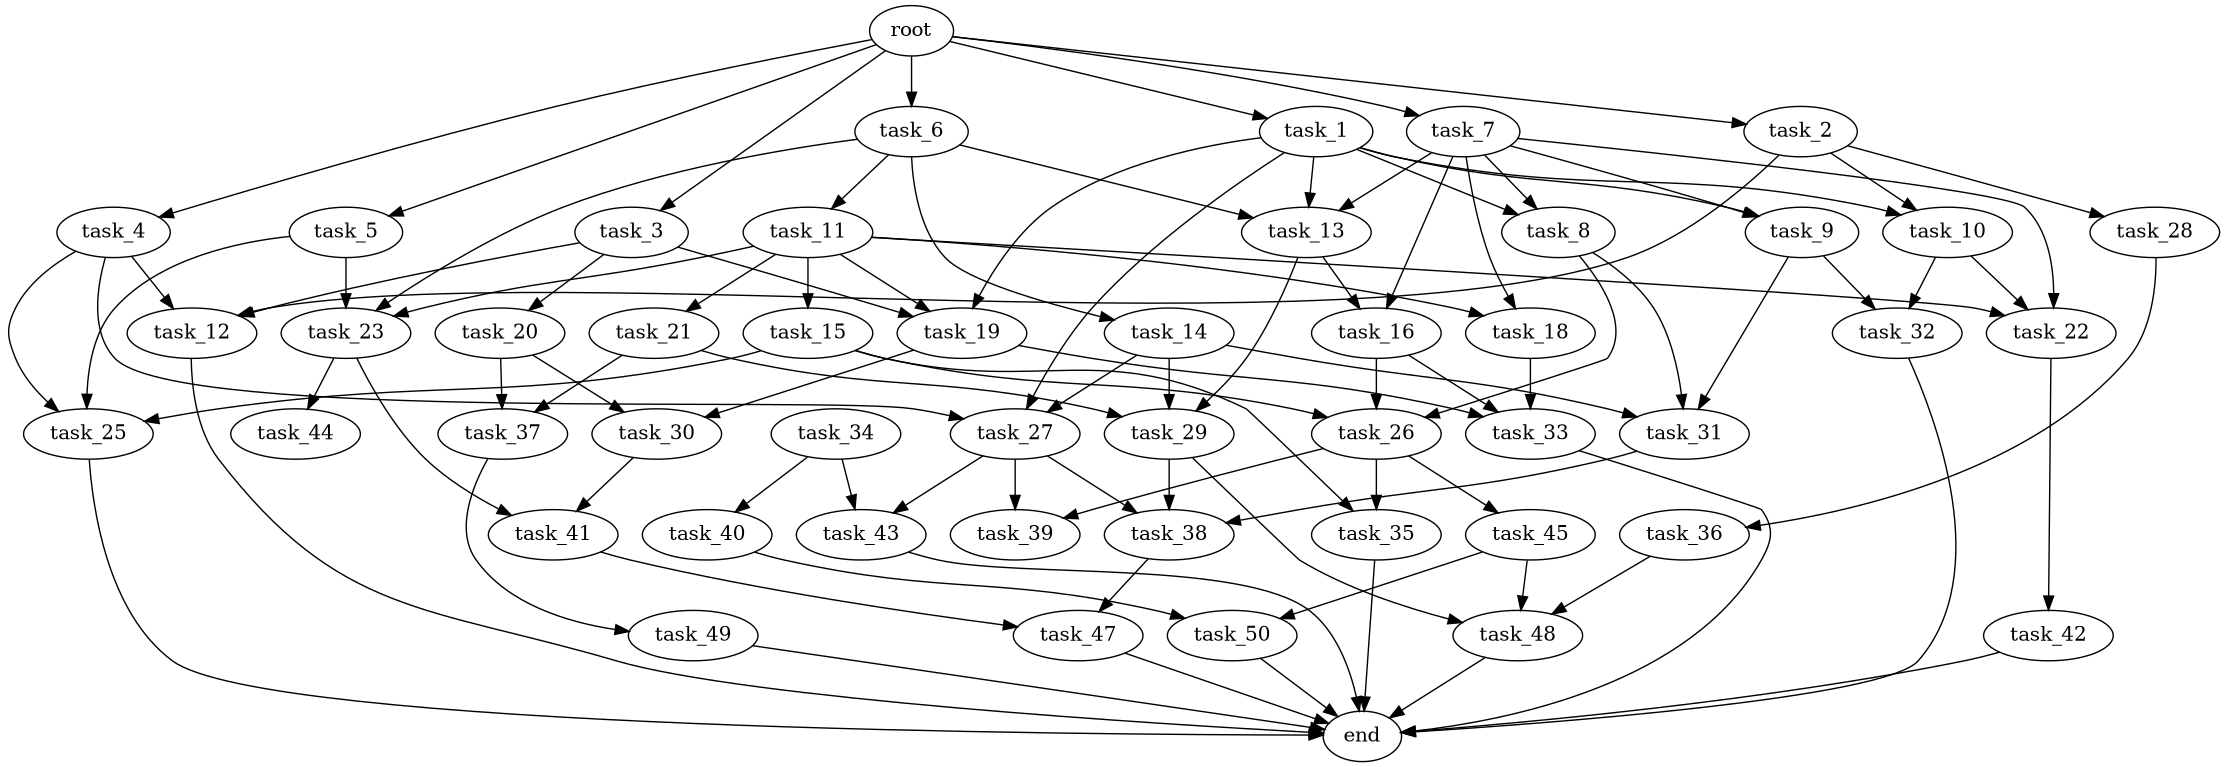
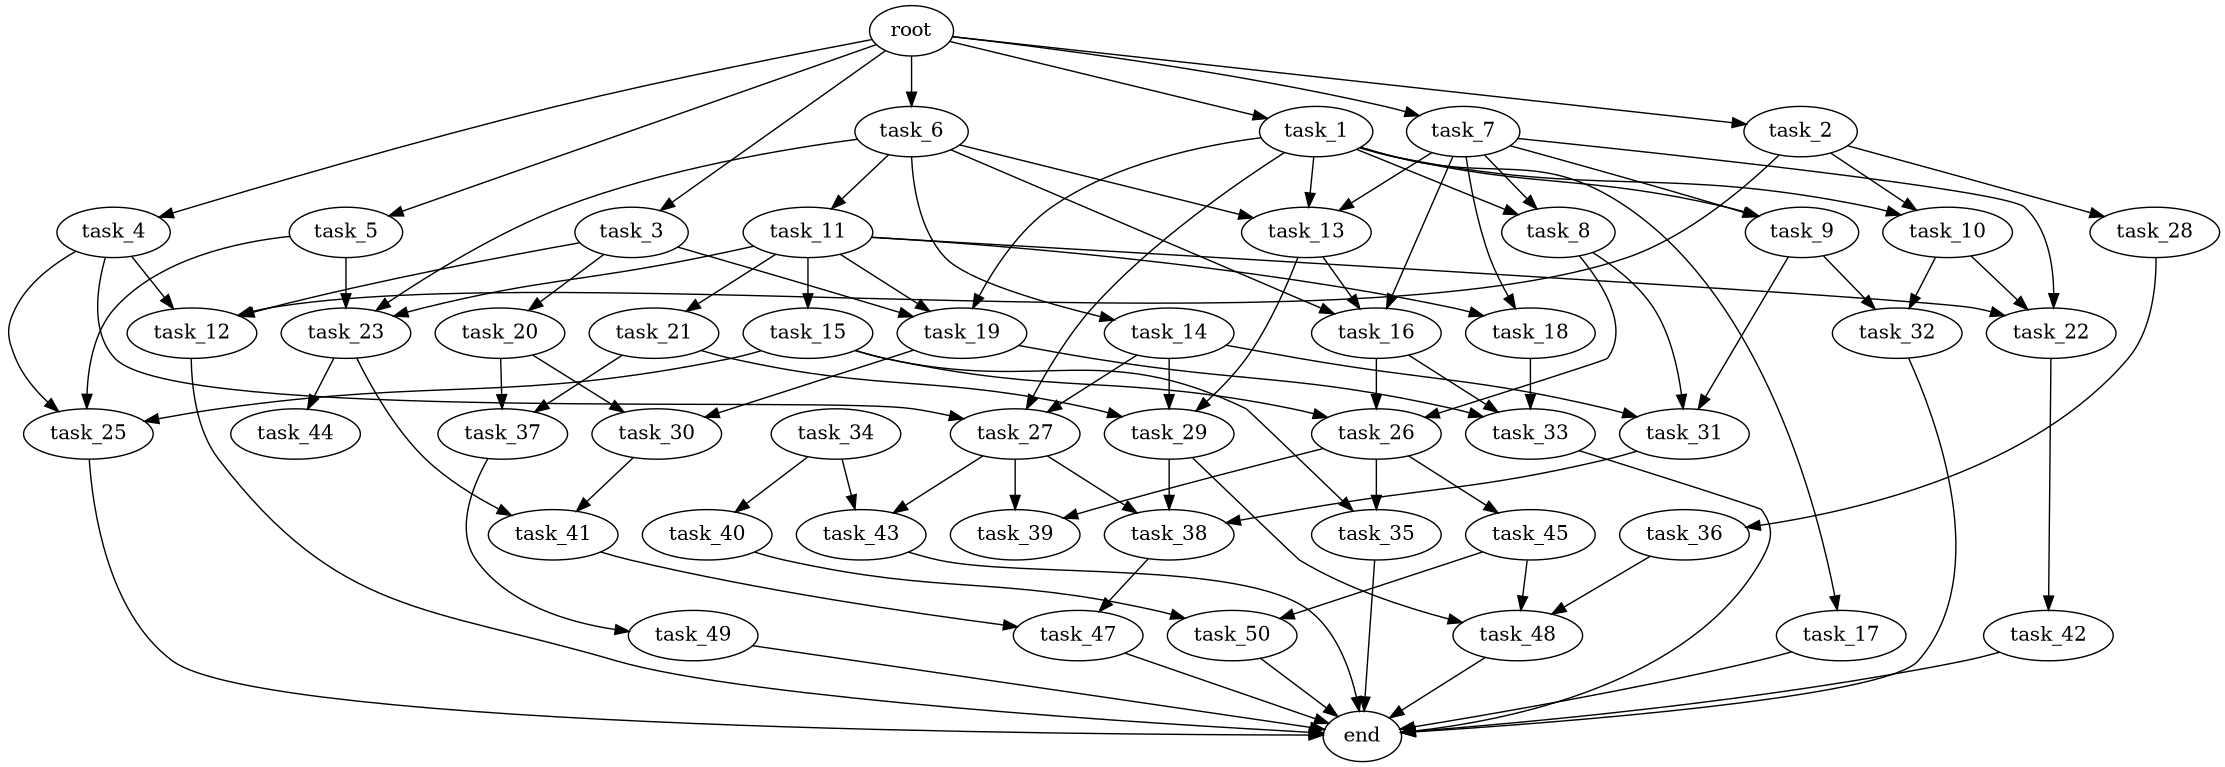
edge "task_6" -> "task_16": added
node "task_17": added
